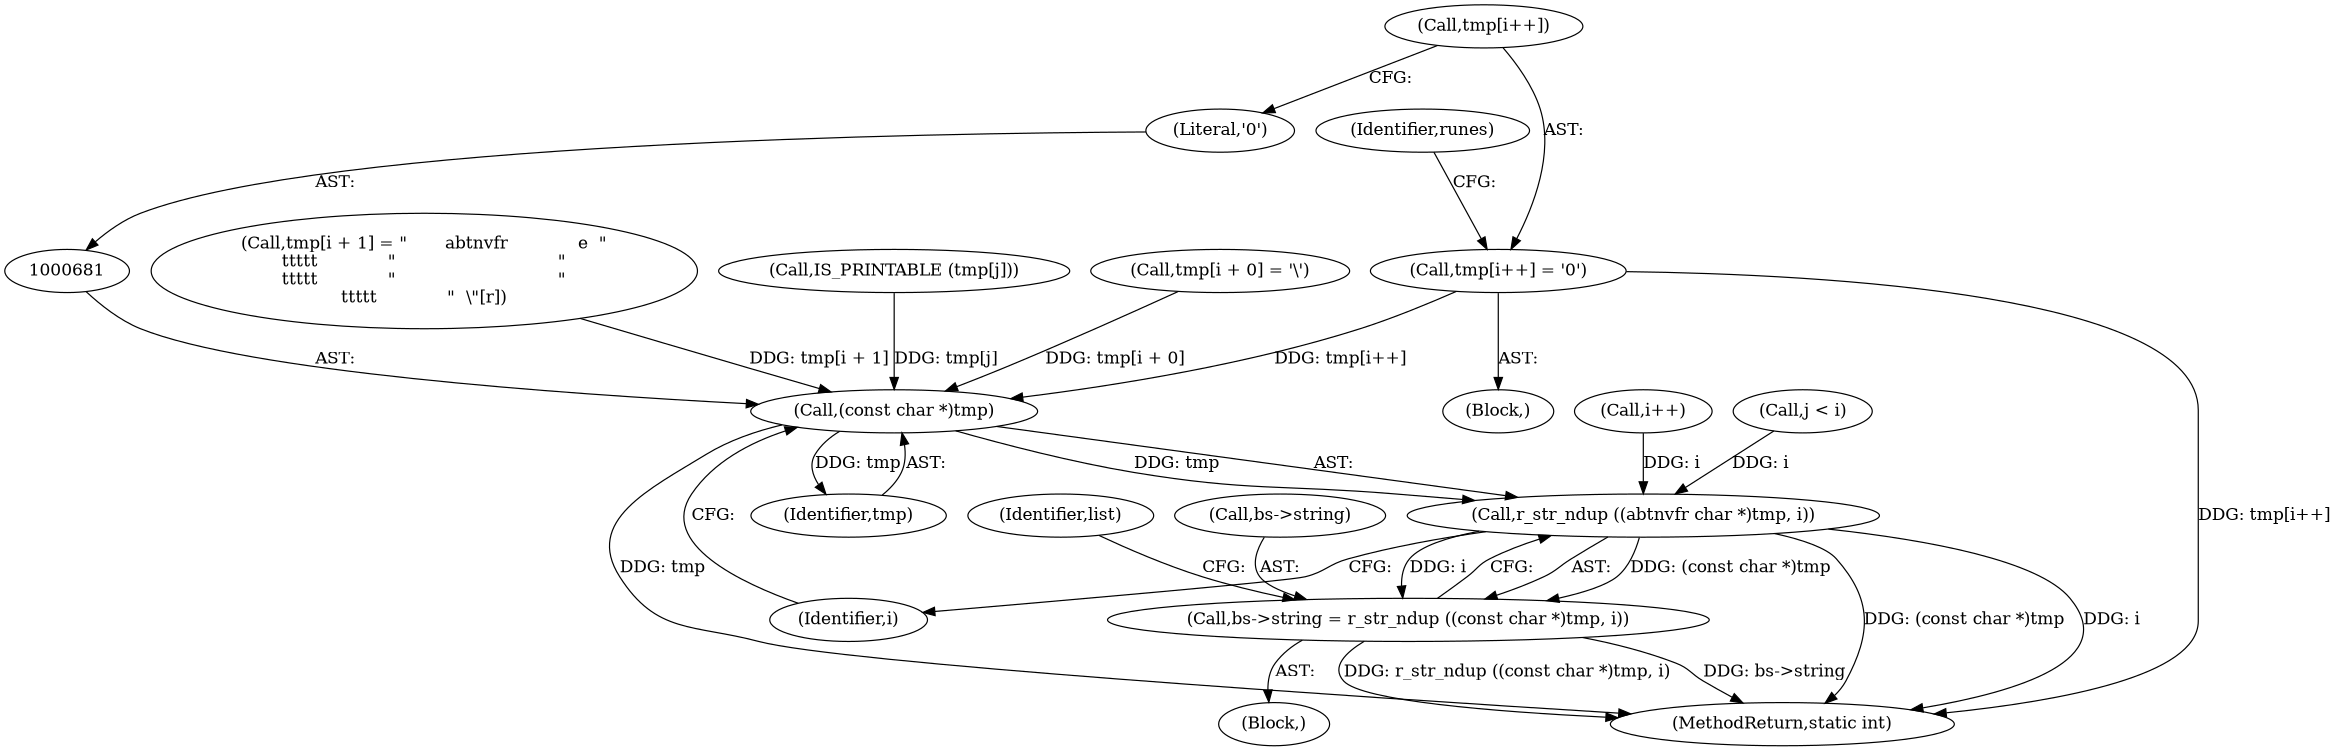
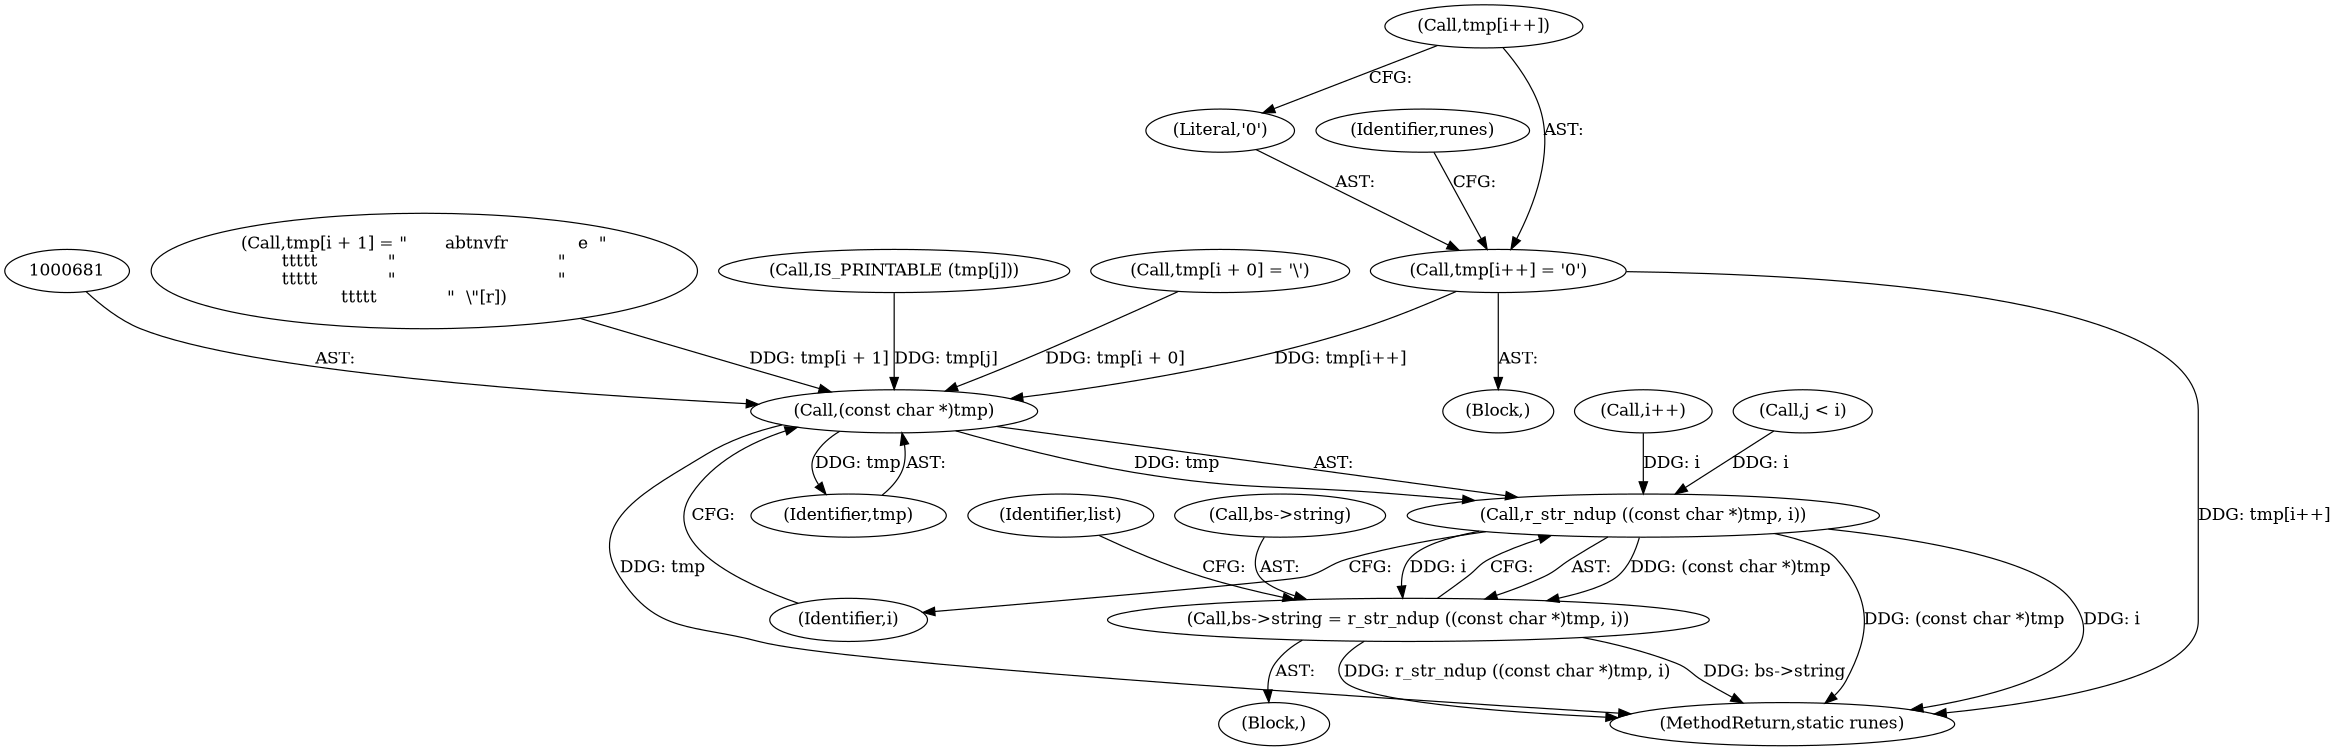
edge "(Literal,'0')" -> "1000681": now "(Literal,'0')" -> "(Call,tmp[i++] = '0')"
node "(Call,r_str_ndup ((abtnvfr char *)tmp, i))": label "(Call,r_str_ndup ((abtnvfr char *)tmp, i))" -> "(Call,r_str_ndup ((const char *)tmp, i))"
node "(MethodReturn,static int)": label "(MethodReturn,static int)" -> "(MethodReturn,static runes)"
